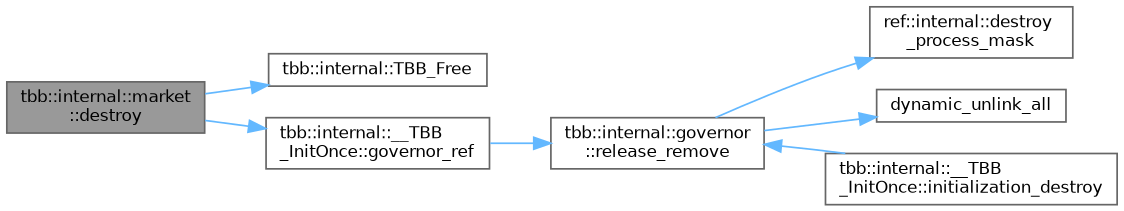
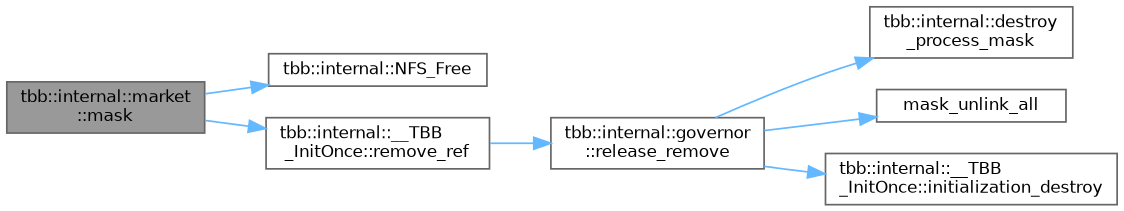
node "ref::internal::destroy _process_mask": label "ref::internal::destroy _process_mask" -> "tbb::internal::destroy _process_mask"
node "tbb::internal::TBB_Free": label "tbb::internal::TBB_Free" -> "tbb::internal::NFS_Free"
node "dynamic_unlink_all": label "dynamic_unlink_all" -> "mask_unlink_all"
node "tbb::internal::market ::destroy": label "tbb::internal::market ::destroy" -> "tbb::internal::market ::mask"
node "tbb::internal::__TBB _InitOnce::governor_ref": label "tbb::internal::__TBB _InitOnce::governor_ref" -> "tbb::internal::__TBB _InitOnce::remove_ref"
edge "tbb::internal::__TBB _InitOnce::initialization_destroy" -> "tbb::internal::governor ::release_remove": reversed
